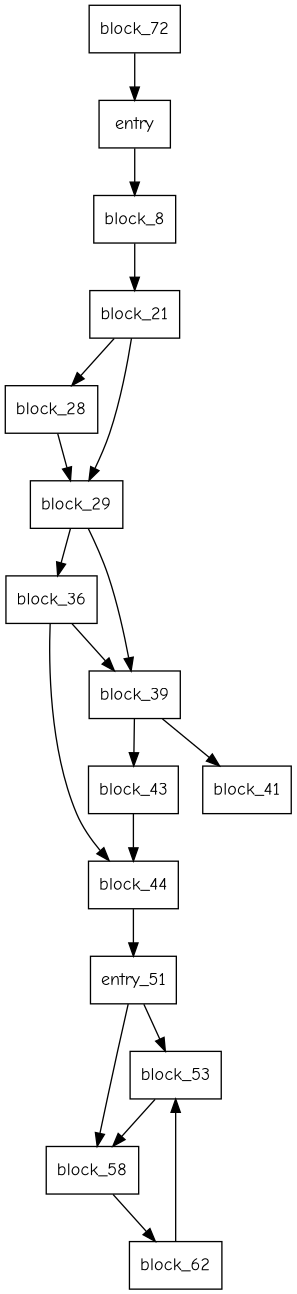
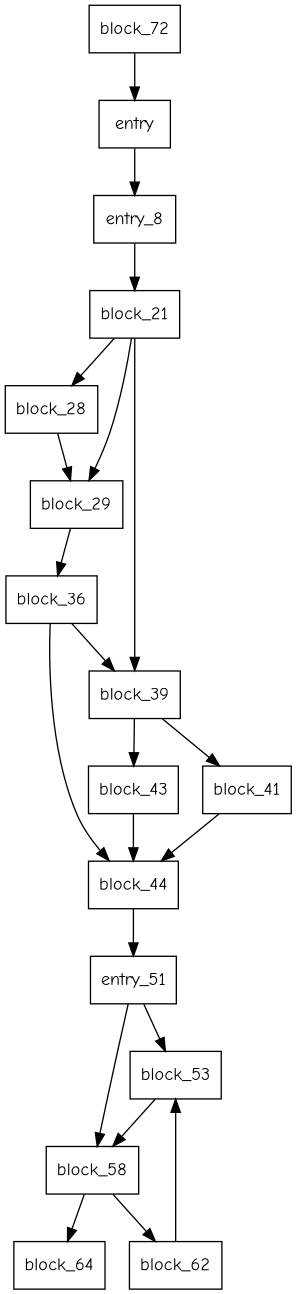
node "block_8": label "block_8" -> "entry_8"
edge "block_29" -> "block_39": now "block_21" -> "block_39"
edge "block_41" -> "block_44": added
node "block_64": added
